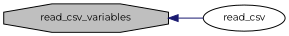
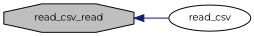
node "read_csv_variables": label "read_csv_variables" -> "read_csv_read"
